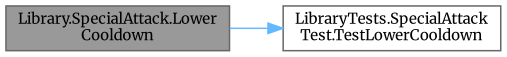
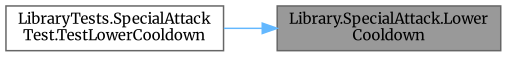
edge "Library.SpecialAttack.Lower Cooldown" -> "LibraryTests.SpecialAttack Test.TestLowerCooldown": reversed
